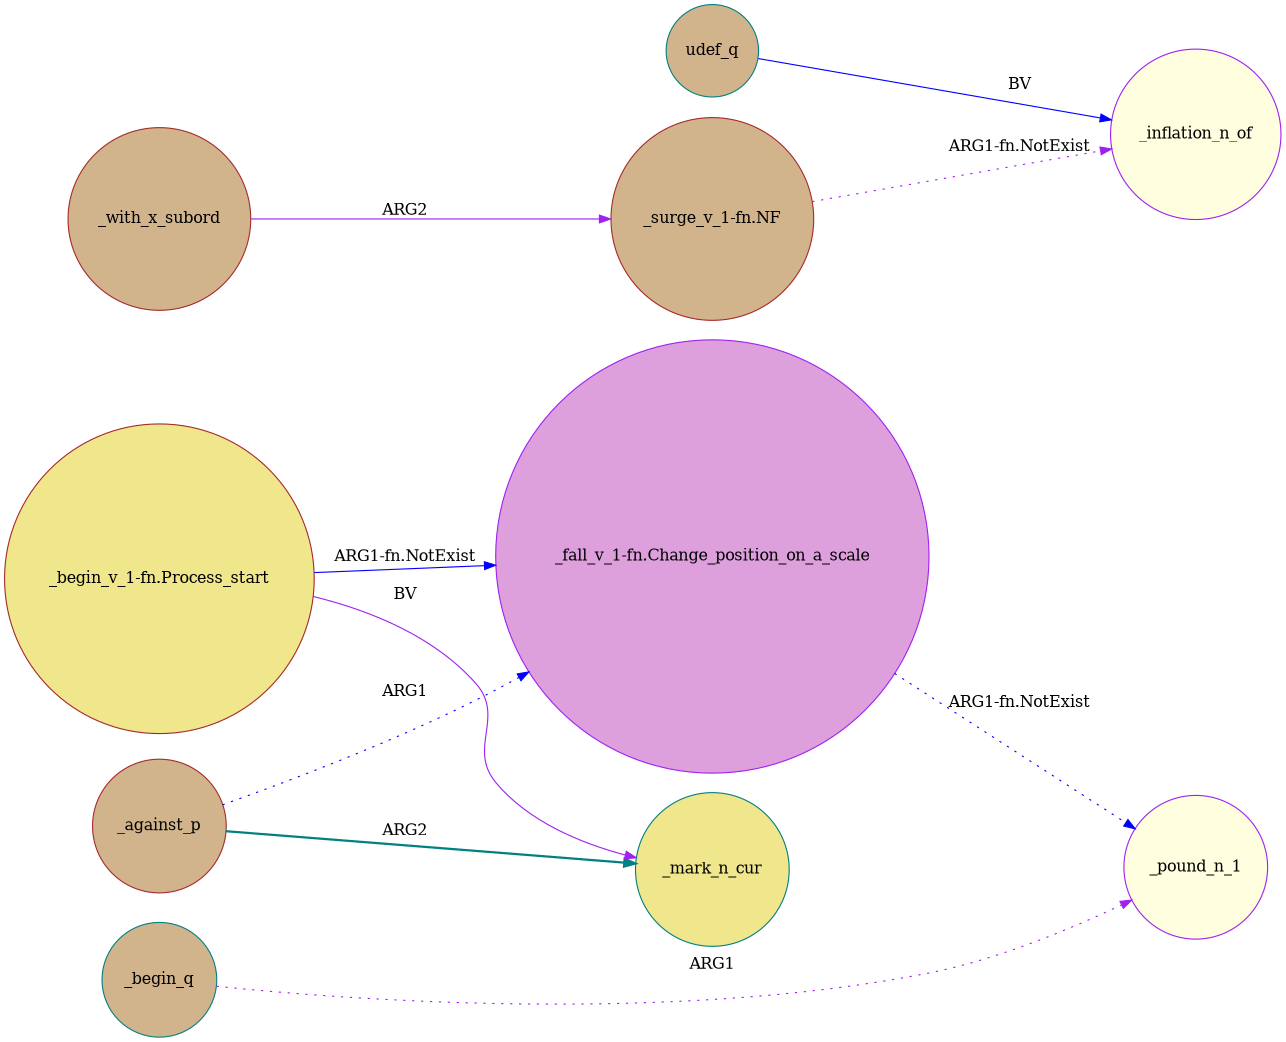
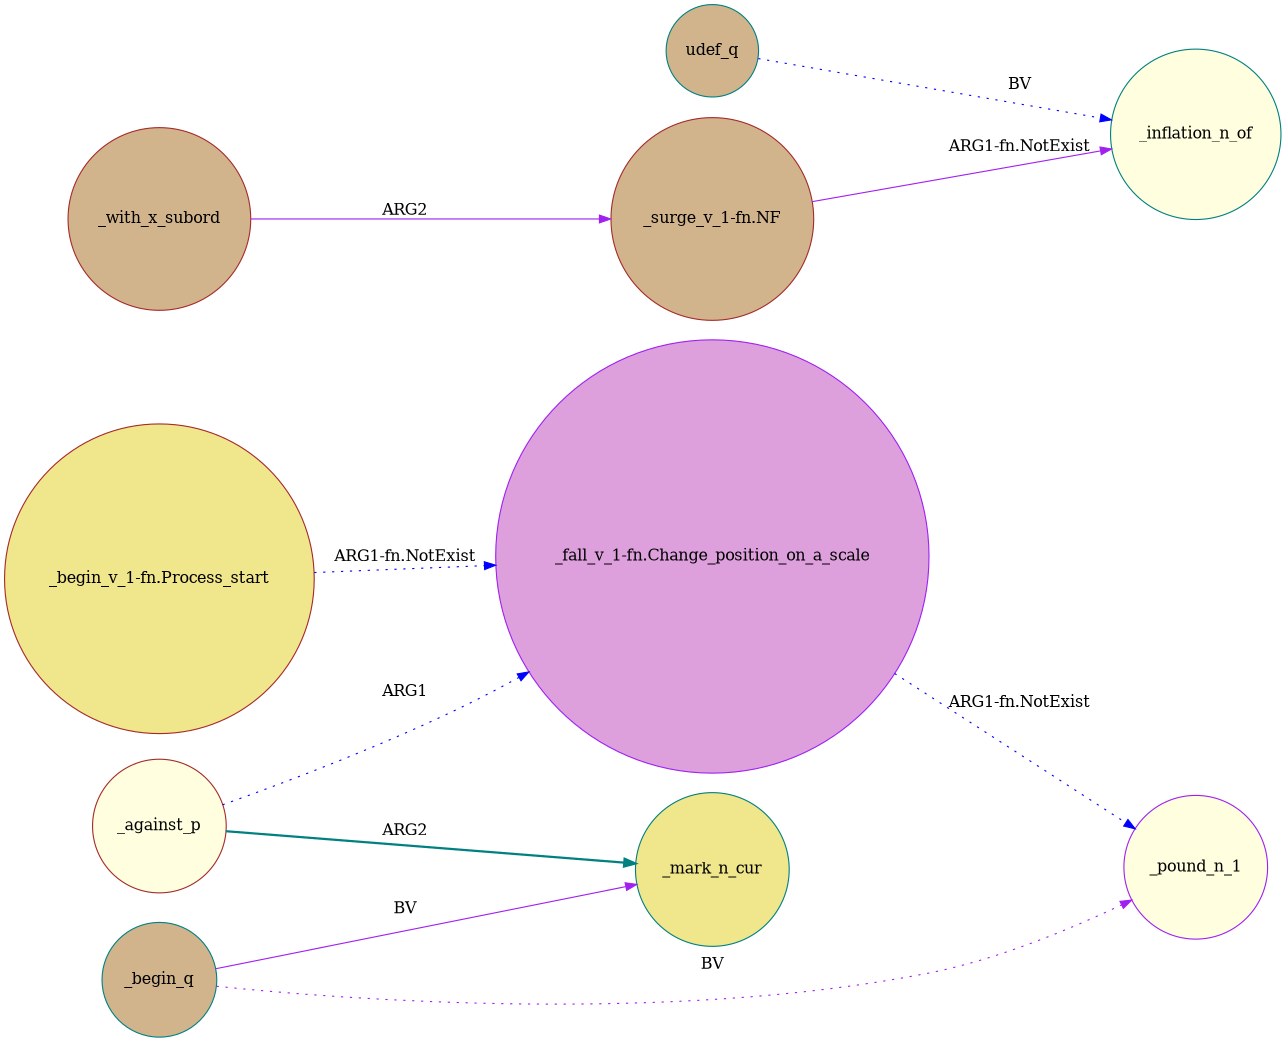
edge "udef_q" -> "_inflation_n_of": style solid -> dotted
node "_inflation_n_of": color purple -> teal
edge "_surge_v_1-fn.NF" -> "_inflation_n_of": style dotted -> solid
edge "_begin_v_1-fn.Process_start" -> "_fall_v_1-fn.Change_position_on_a_scale": style solid -> dotted
edge "_begin_v_1-fn.Process_start" -> "_mark_n_cur": now "_begin_q" -> "_mark_n_cur"
node "_against_p": fillcolor tan -> lightyellow
edge "_begin_q" -> "_pound_n_1": label "ARG1" -> "BV"
